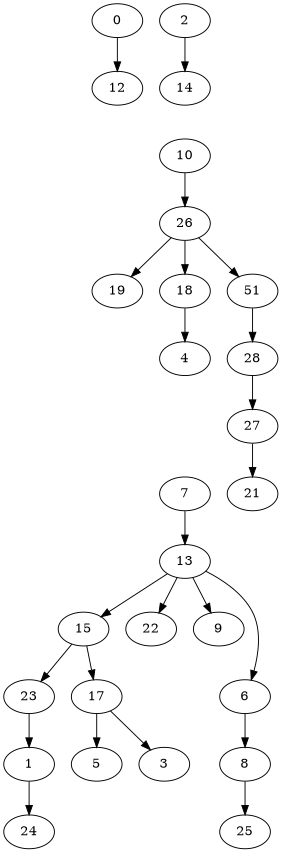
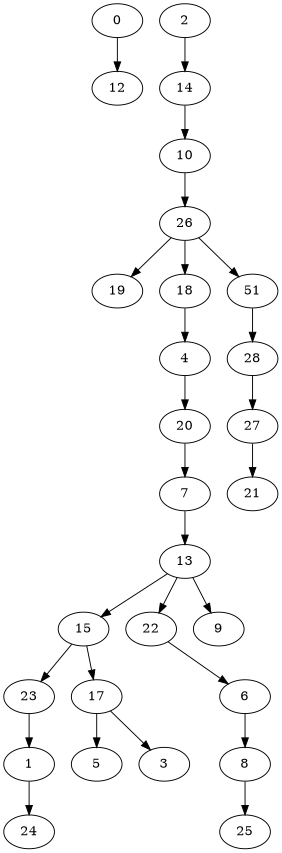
edge "14" -> "10": added
node "20": added
edge "13" -> "6": now "22" -> "6"
